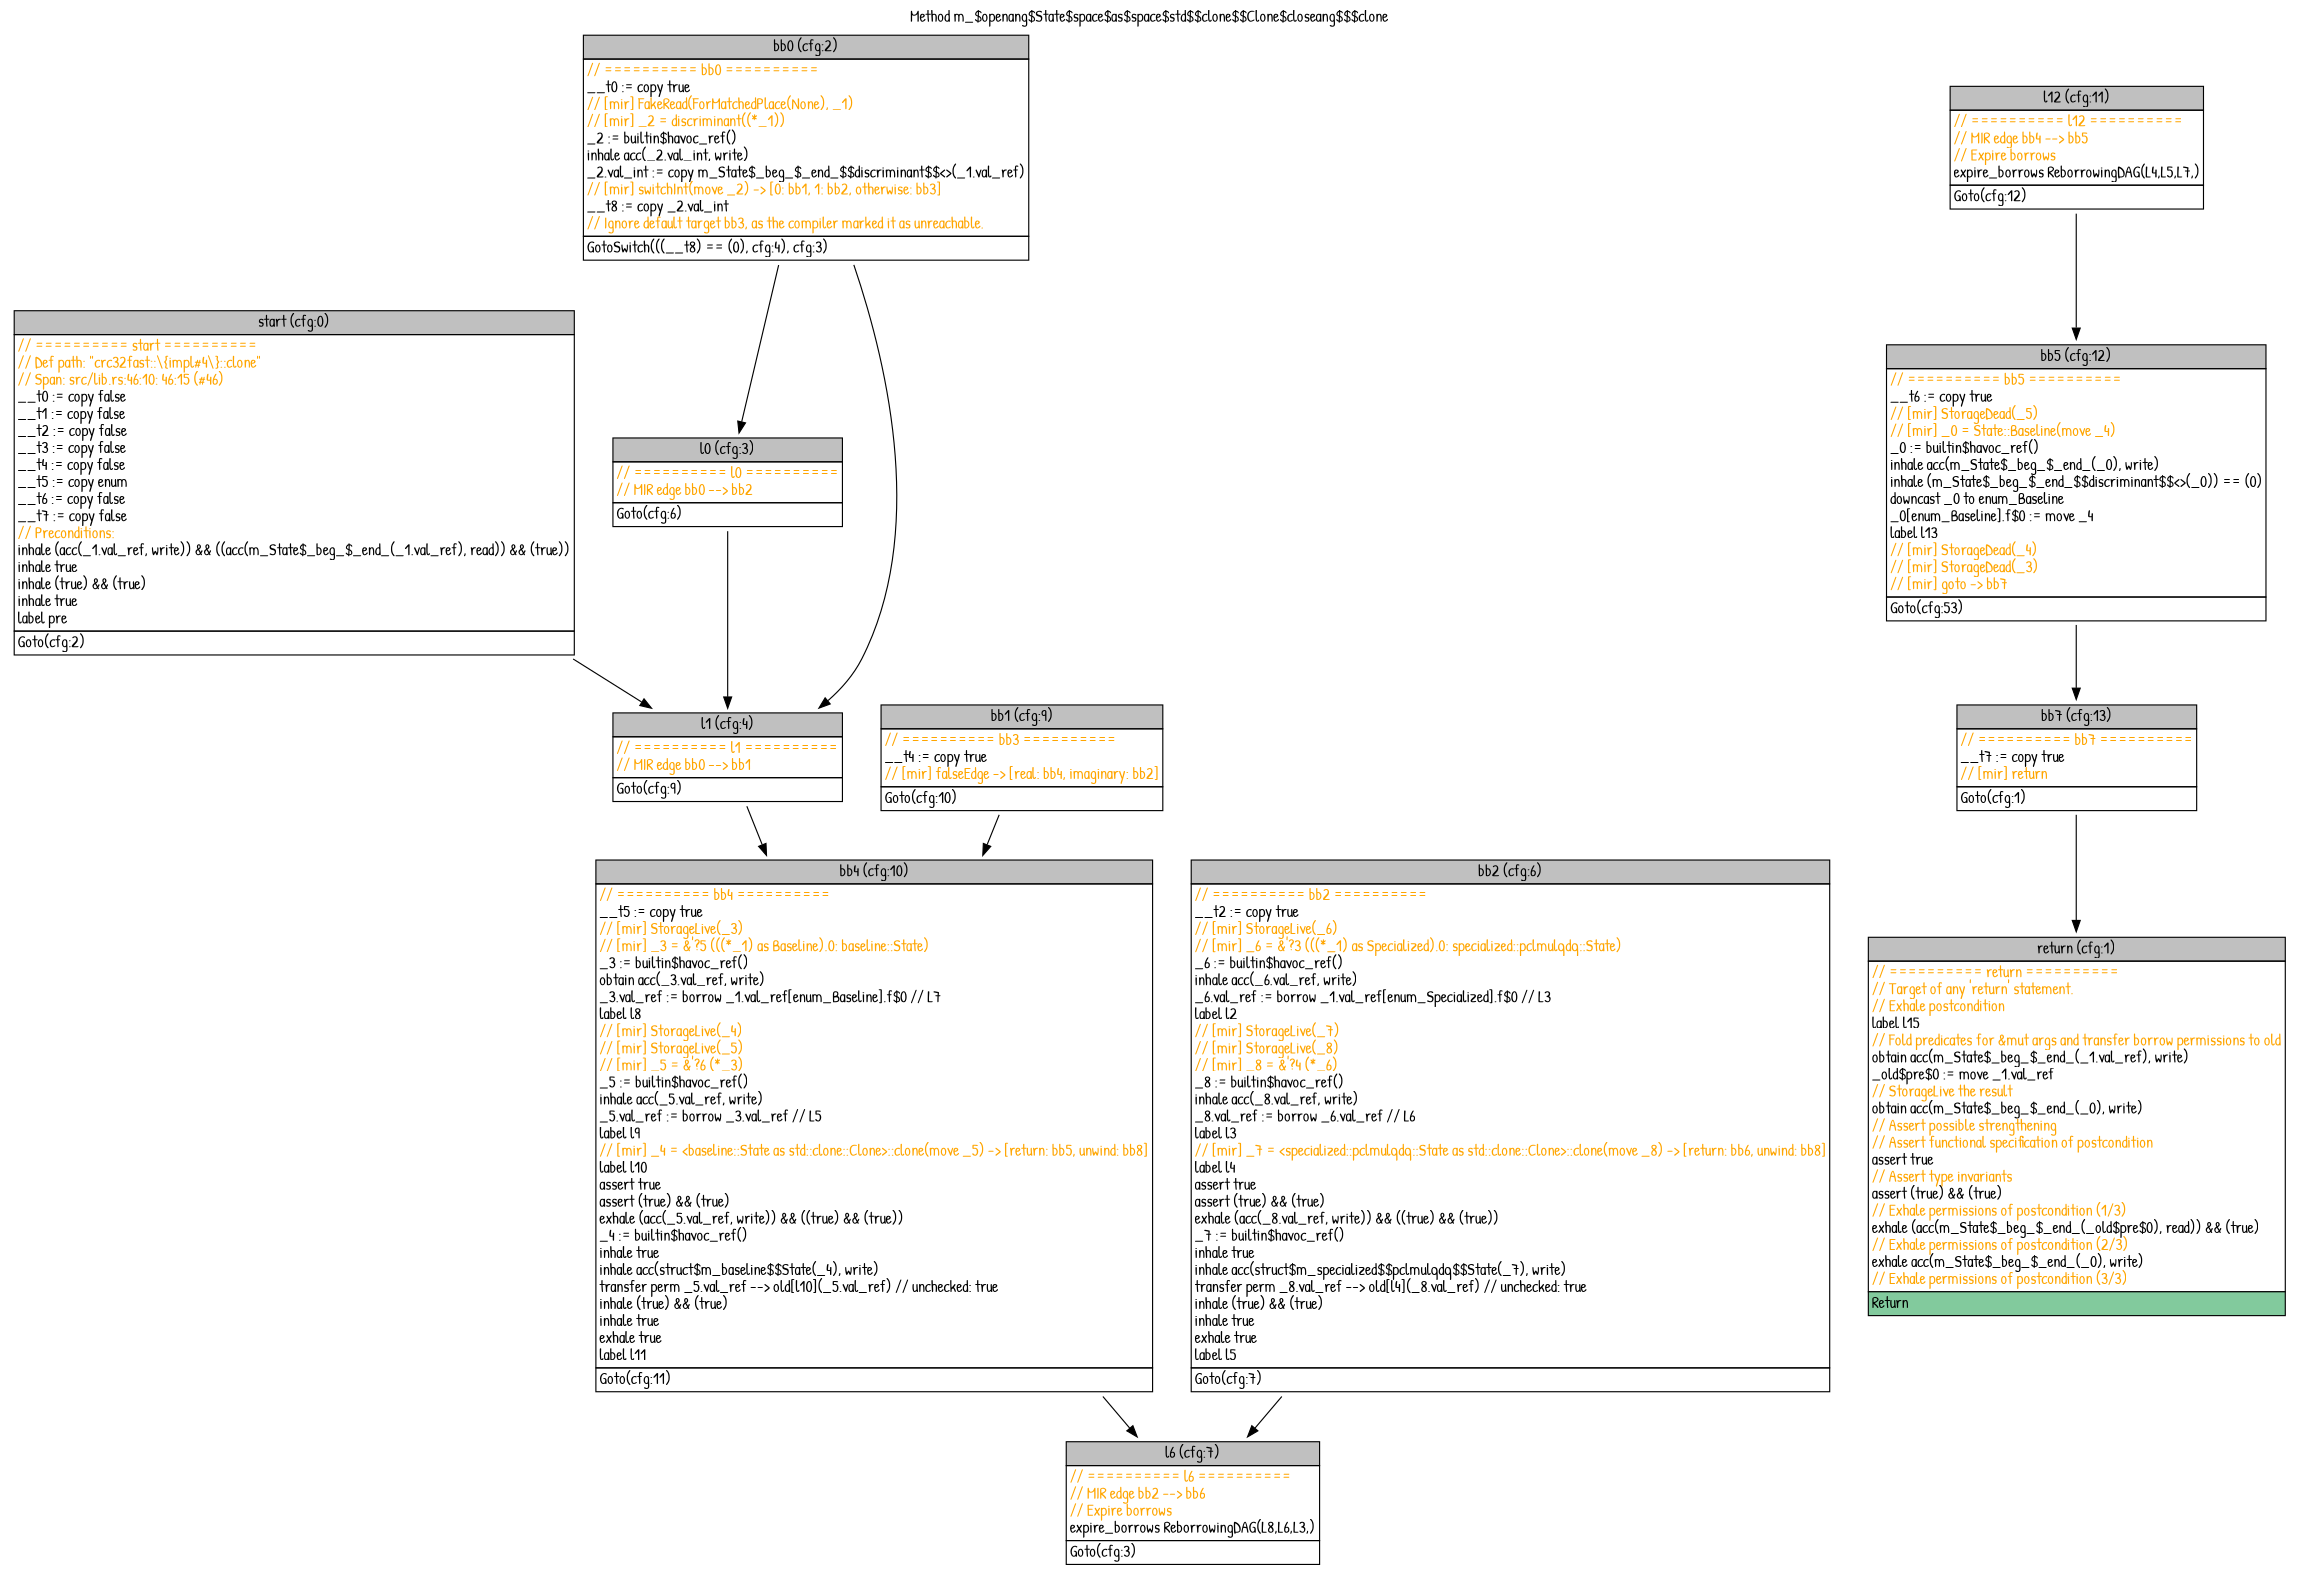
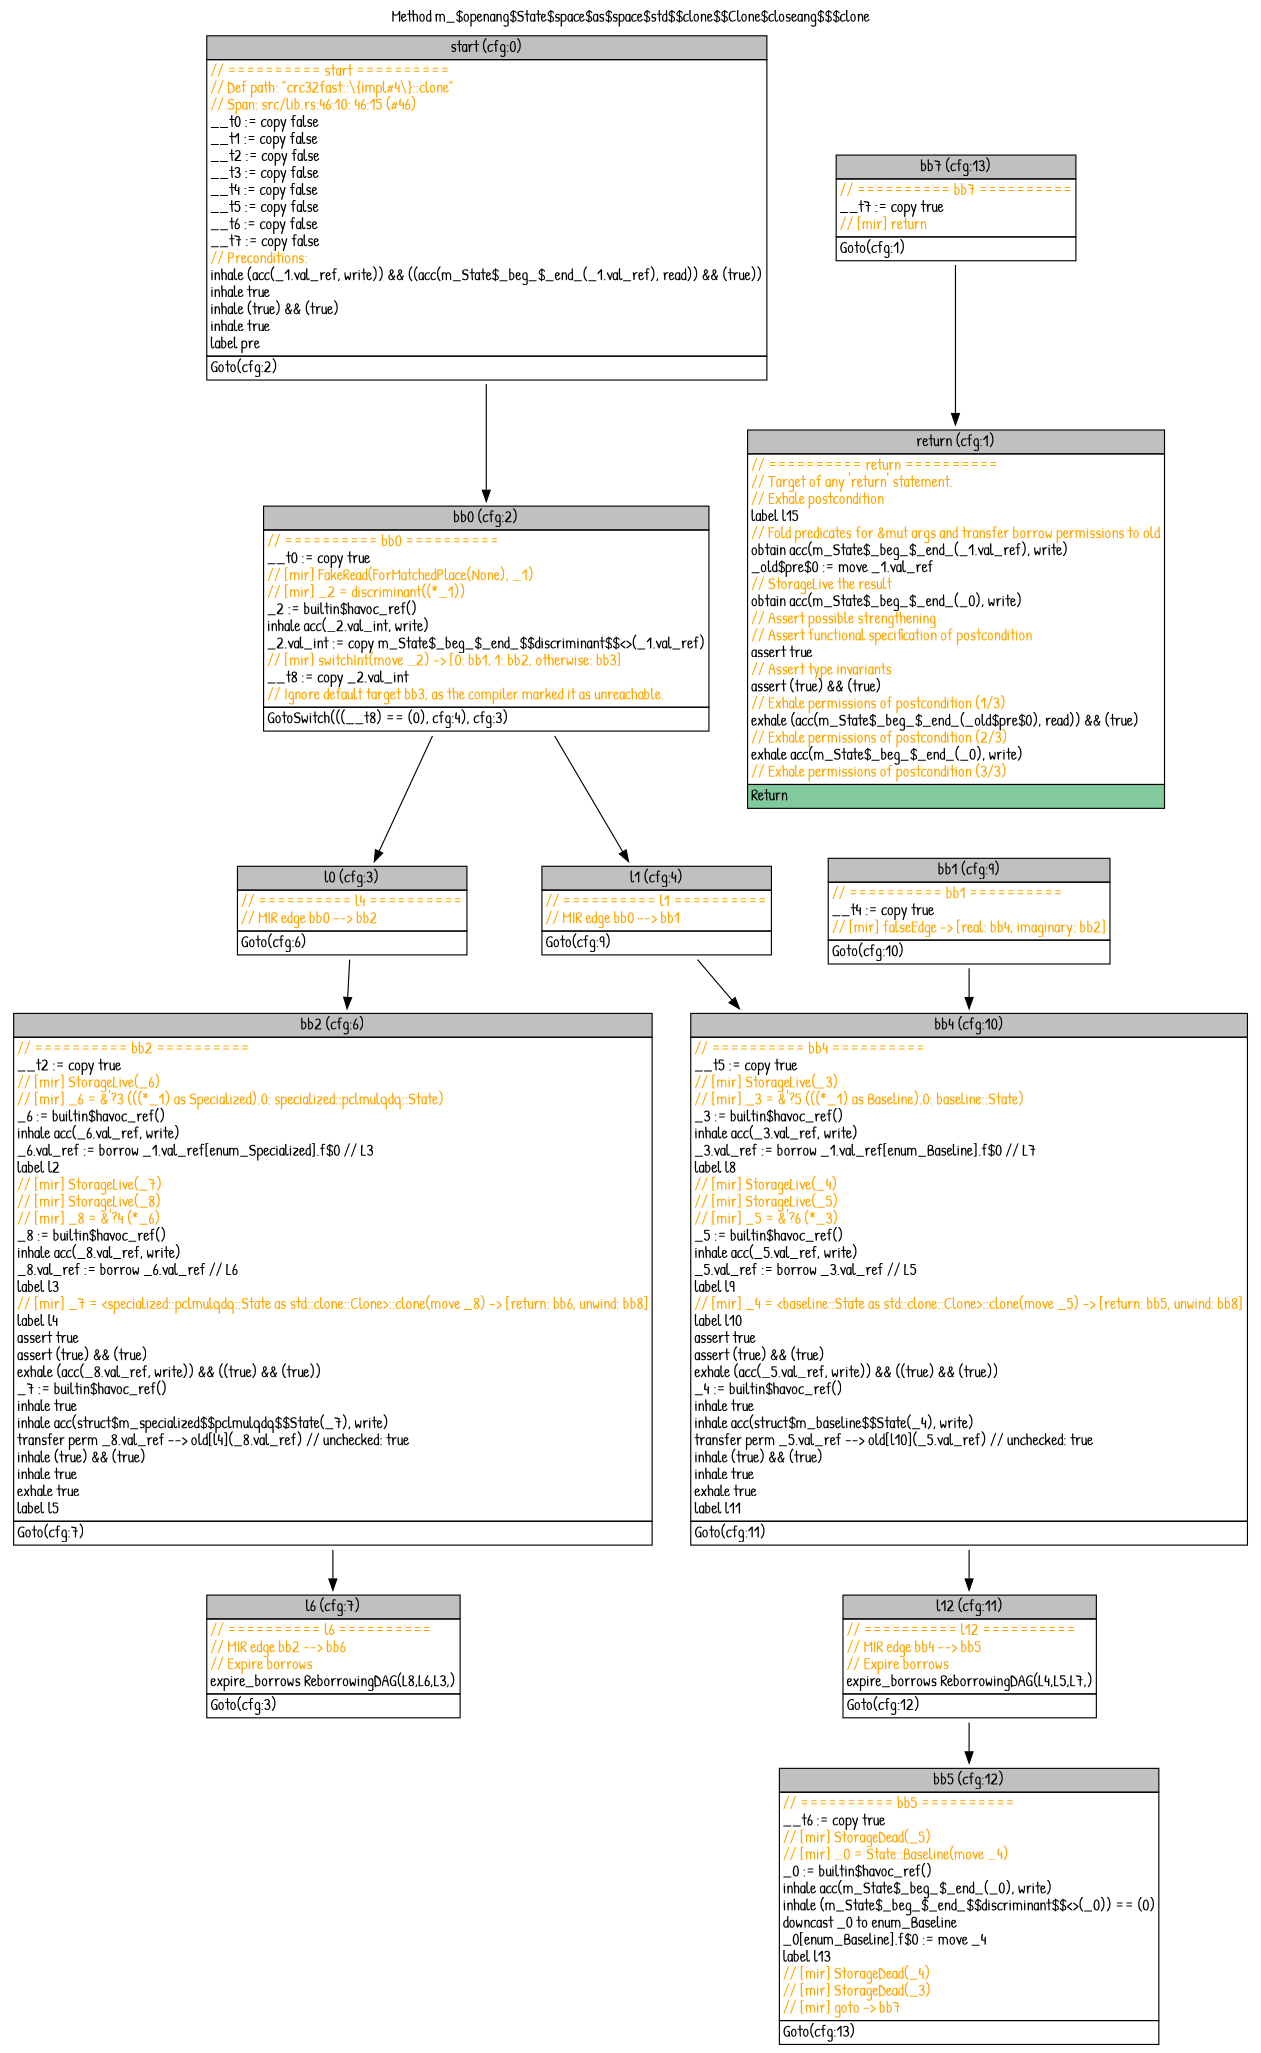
node "l0 (cfg:3)": text "// ========== l0 ==========" -> "// ========== l4 =========="
node "start (cfg:0)": text "__t5 := copy enum" -> "__t5 := copy false"
node "bb5 (cfg:12)": text "Goto(cfg:53)" -> "Goto(cfg:13)"
edge "l0 (cfg:3)" -> "l1 (cfg:4)": now "l0 (cfg:3)" -> "bb2 (cfg:6)"
edge "bb5 (cfg:12)" -> "bb7 (cfg:13)": removed
edge "start (cfg:0)" -> "l1 (cfg:4)": now "start (cfg:0)" -> "bb0 (cfg:2)"
node "bb1 (cfg:9)": text "// ========== bb3 ==========" -> "// ========== bb1 =========="
node "bb4 (cfg:10)": text "obtain acc(_3.val_ref, write)" -> "inhale acc(_3.val_ref, write)"
edge "bb4 (cfg:10)" -> "l6 (cfg:7)": now "bb4 (cfg:10)" -> "l12 (cfg:11)"
